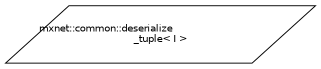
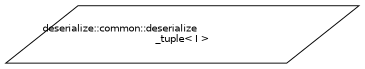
node "mxnet::common::deserialize _tuple< I >": label "mxnet::common::deserialize _tuple< I >" -> "deserialize::common::deserialize _tuple< I >"
